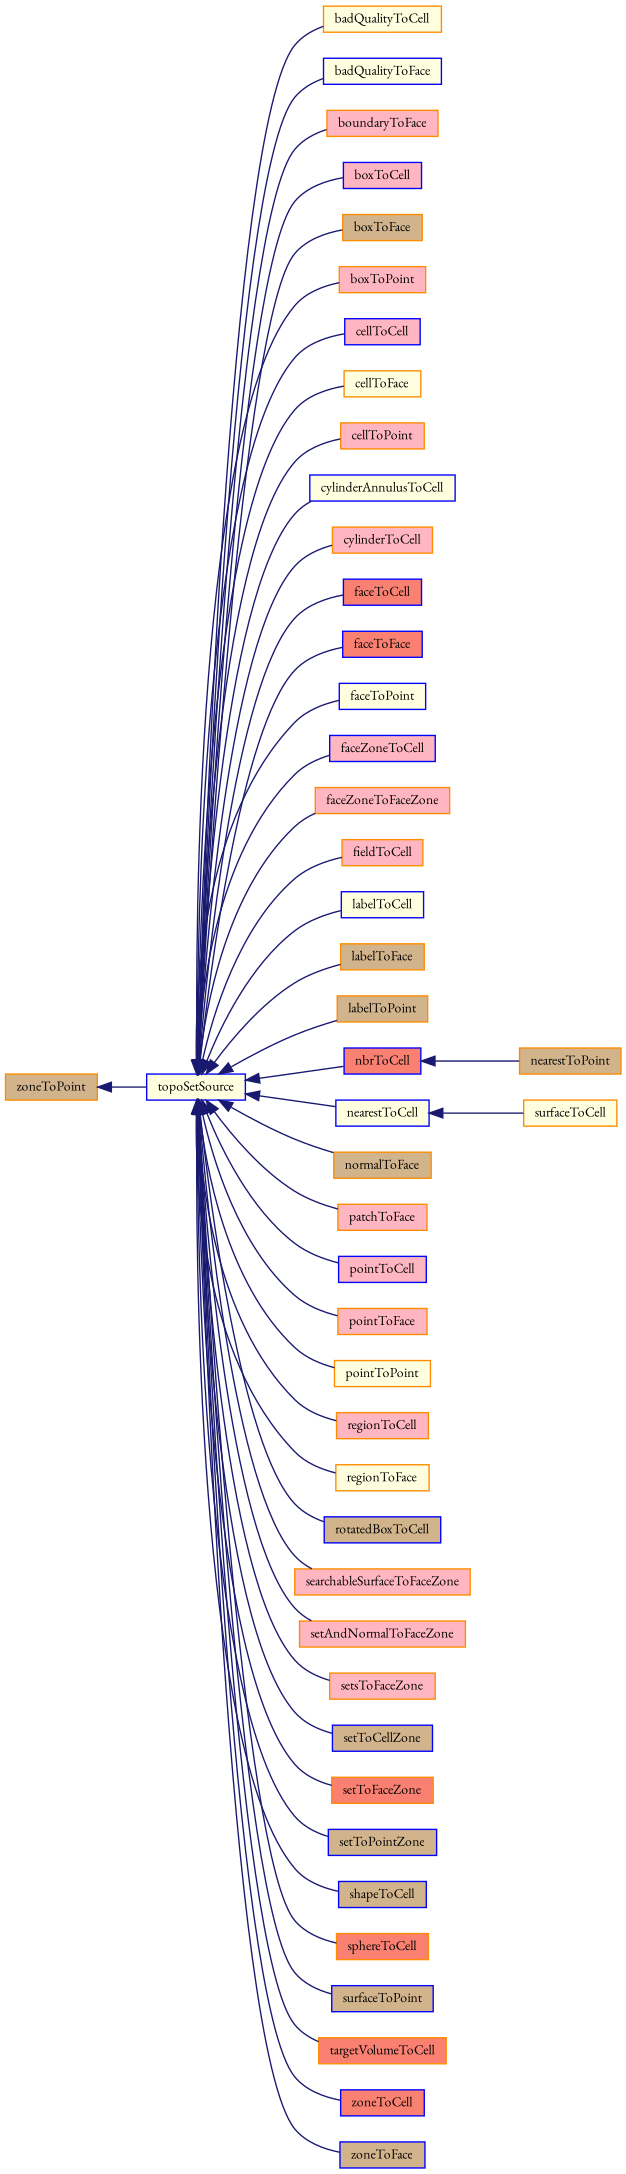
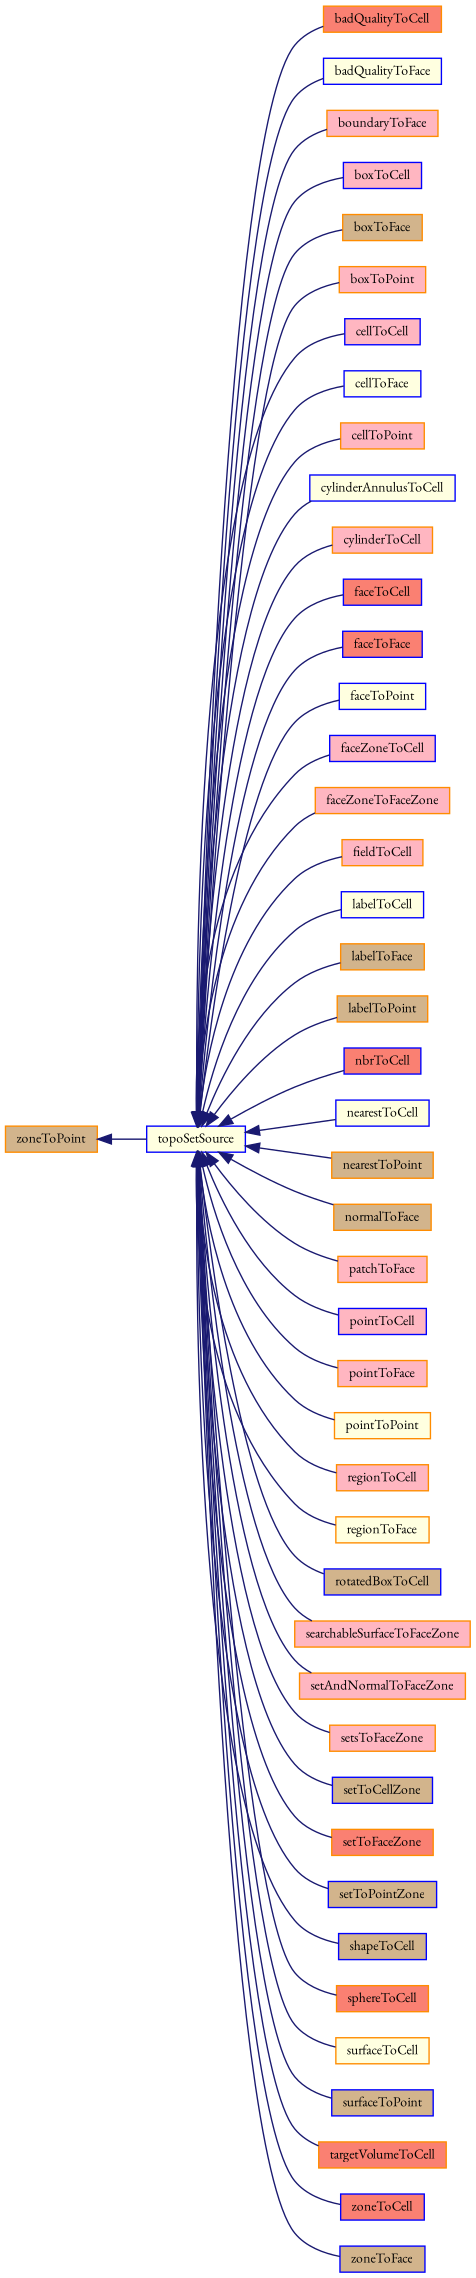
node "badQualityToCell": fillcolor lightyellow -> salmon
node "cellToFace": color darkorange -> blue
edge "nearestToPoint" -> "nbrToCell": now "nearestToPoint" -> "topoSetSource"
edge "surfaceToCell" -> "nearestToCell": now "surfaceToCell" -> "topoSetSource"
